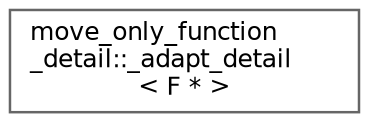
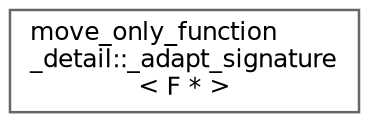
node "move_only_function _detail::_adapt_detail < F * >": label "move_only_function _detail::_adapt_detail < F * >" -> "move_only_function _detail::_adapt_signature < F * >"
